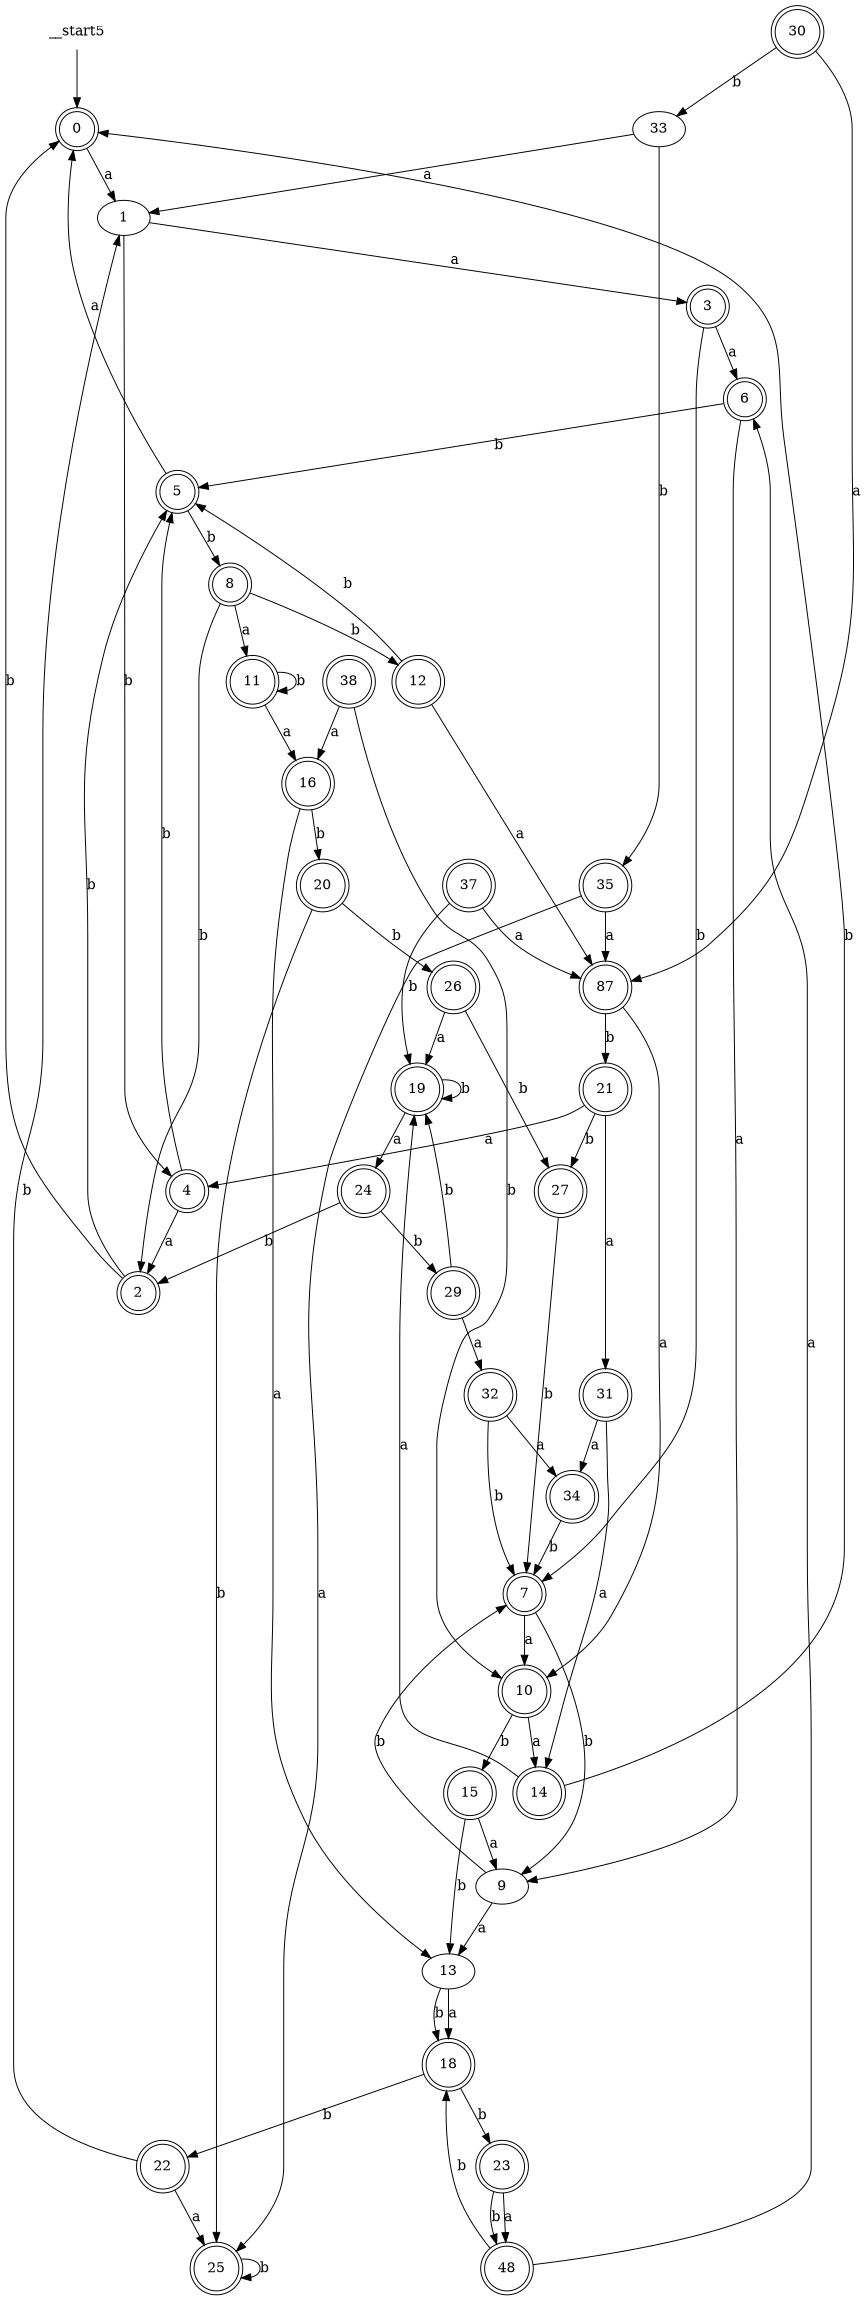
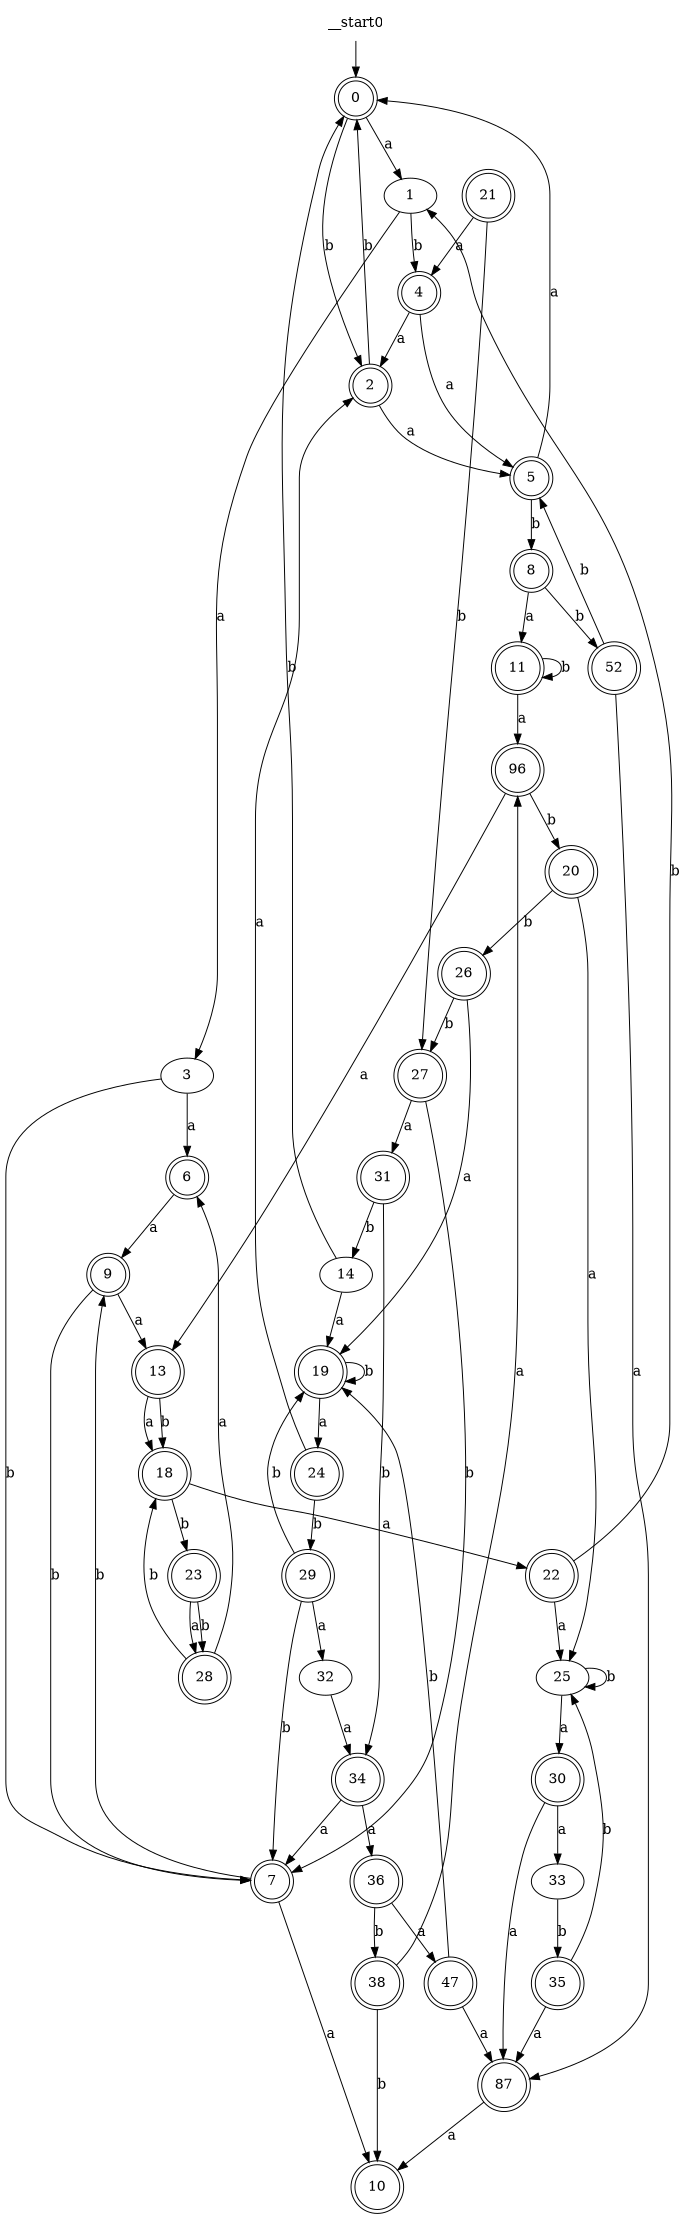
node "__start5": label "__start5" -> "__start0"
edge "30" -> "33": label "b" -> "a"
edge "33" -> "1": removed, label "a"
node "3": shape doublecircle -> ellipse
edge "6" -> "5": removed, label "b"
node "12": label "12" -> "52"
node "16": label "16" -> "96"
edge "4" -> "5": label "b" -> "a"
edge "2" -> "5": label "b" -> "a"
node "37": label "37" -> "47"
edge "8" -> "2": now "0" -> "2"
edge "87" -> "21": removed, label "b"
edge "21" -> "31": now "27" -> "31"
edge "24" -> "2": label "b" -> "a"
node "32": shape doublecircle -> ellipse
edge "31" -> "34": label "a" -> "b"
edge "32" -> "7": now "29" -> "7"
edge "34" -> "7": label "b" -> "a"
edge "20" -> "25": label "b" -> "a"
edge "35" -> "25": label "a" -> "b"
edge "31" -> "14": label "a" -> "b"
edge "25" -> "30": added, label "a"
edge "10" -> "14": removed, label "a"
node "15": removed
node "14": shape doublecircle -> ellipse
node "36": added
node "9": shape ellipse -> doublecircle
node "13": shape ellipse -> doublecircle
edge "18" -> "22": label "b" -> "a"
node "25": shape doublecircle -> ellipse
node "48": label "48" -> "28"
